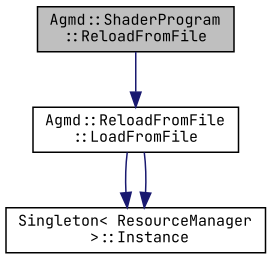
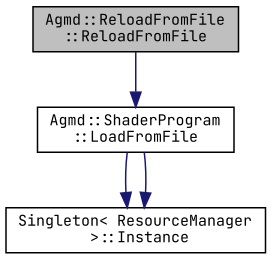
node "Agmd::ShaderProgram ::ReloadFromFile": label "Agmd::ShaderProgram ::ReloadFromFile" -> "Agmd::ReloadFromFile ::ReloadFromFile"
node "Agmd::ReloadFromFile ::LoadFromFile": label "Agmd::ReloadFromFile ::LoadFromFile" -> "Agmd::ShaderProgram ::LoadFromFile"
